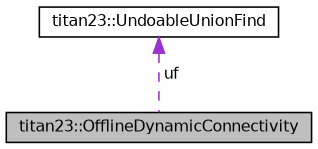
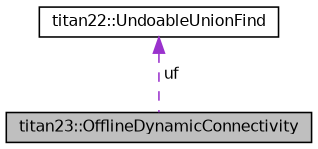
node "titan23::UndoableUnionFind": label "titan23::UndoableUnionFind" -> "titan22::UndoableUnionFind"
